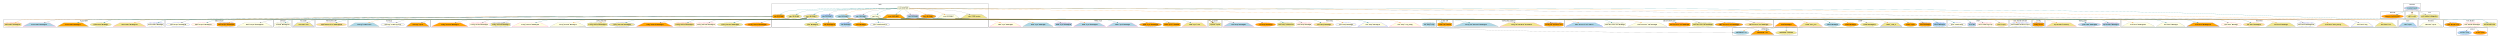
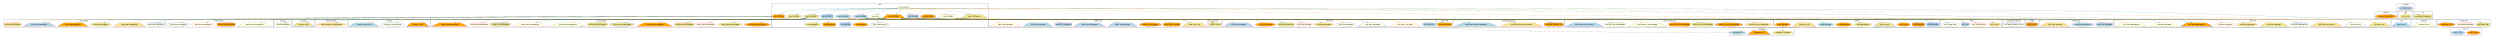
node "JSON::BEGIN@2": shape trapezium -> ellipse
